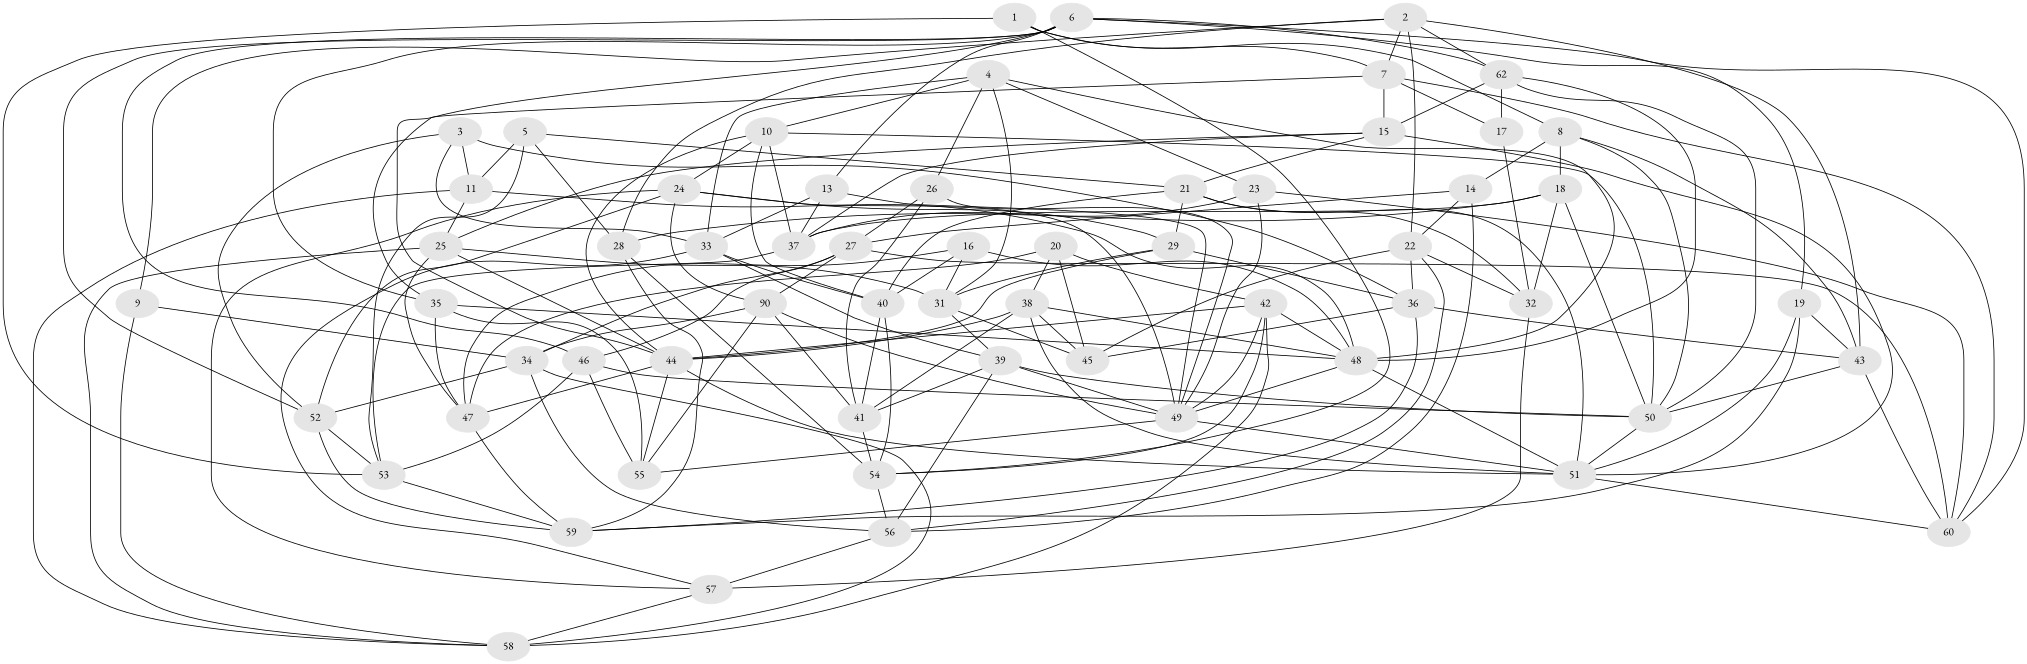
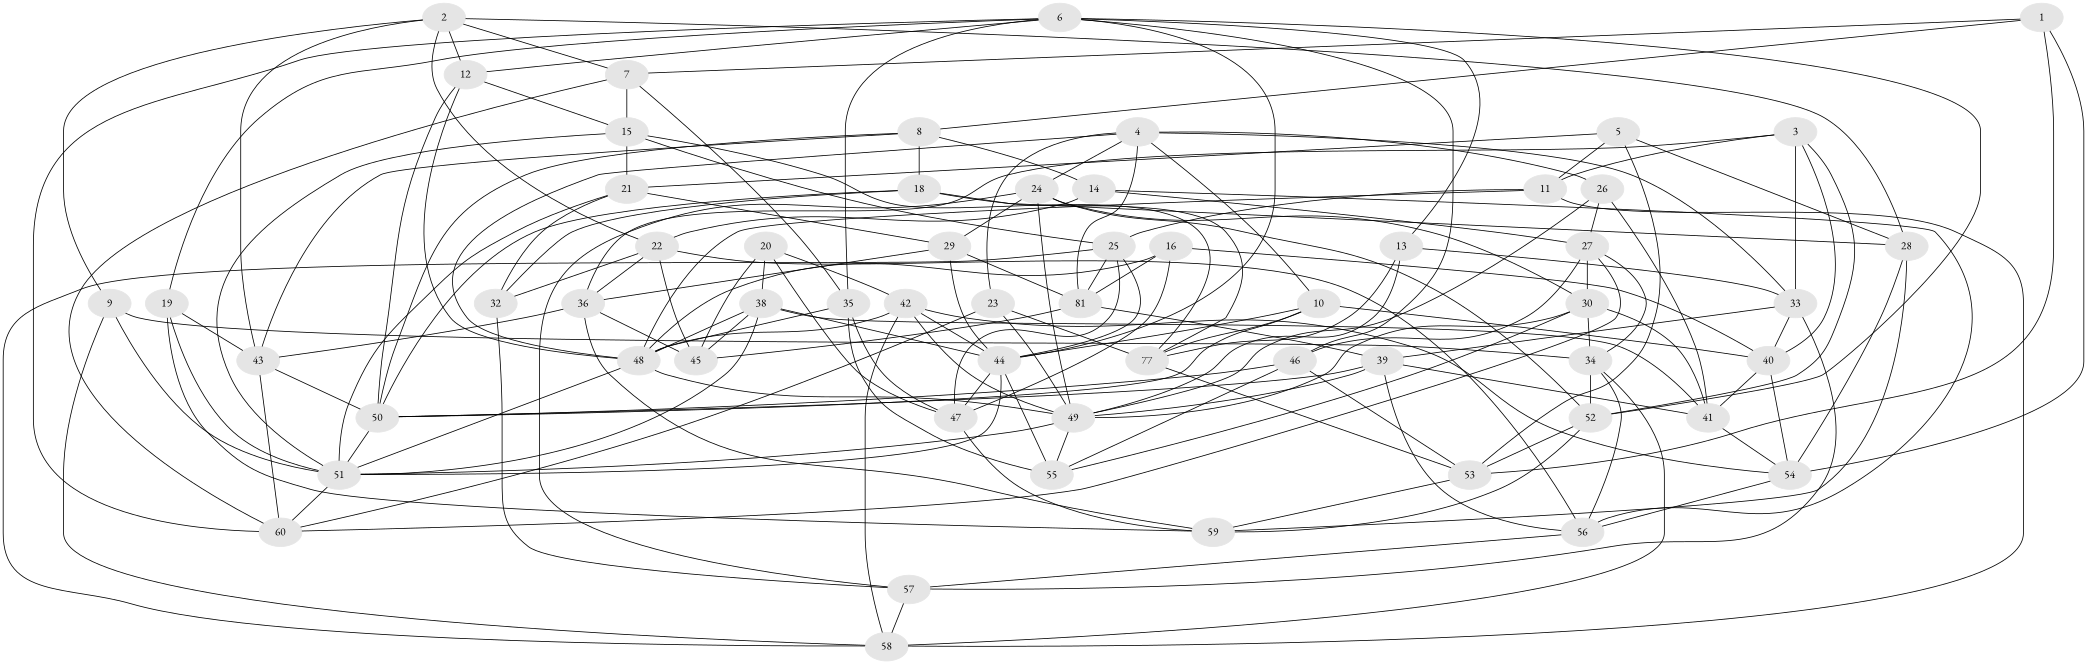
node "62": label "62" -> "12"
node "17": removed
edge "10" -- "24": now "4" -- "24"
edge "21" -- "40": now "3" -- "40"
node "37": label "37" -> "77"
node "90": label "90" -> "30"
node "31": label "31" -> "81"
edge "9" -- "51": added
